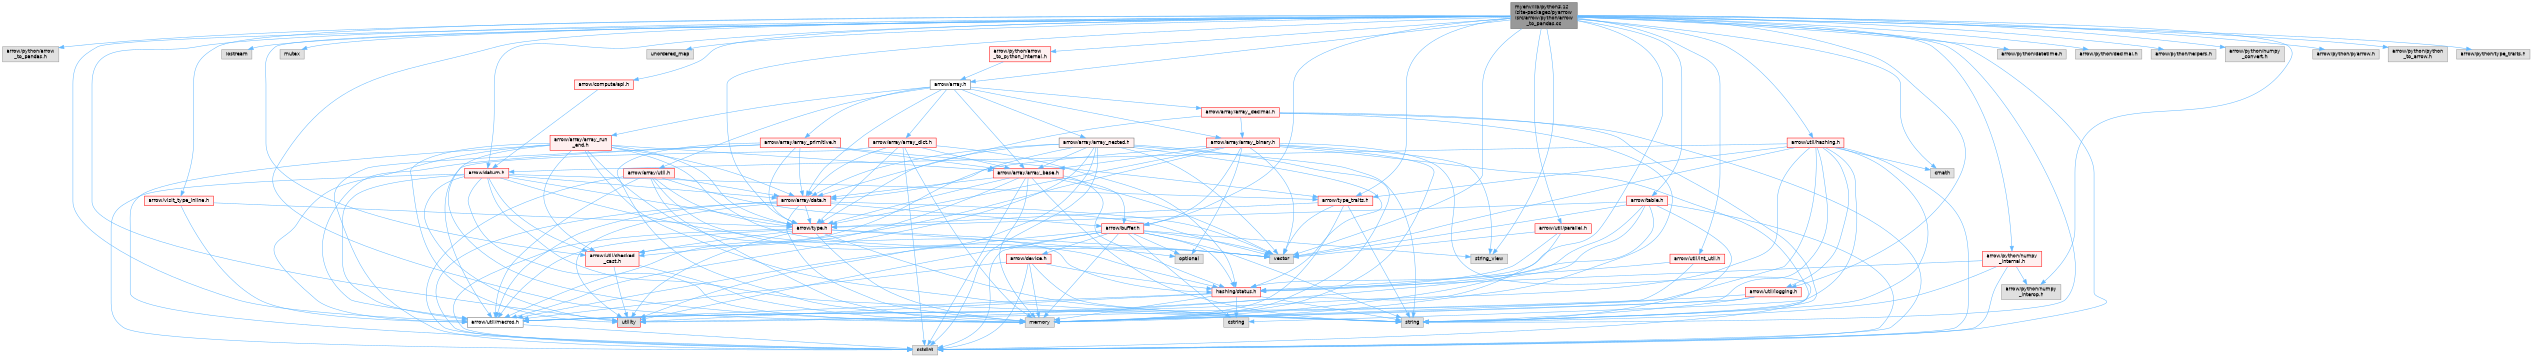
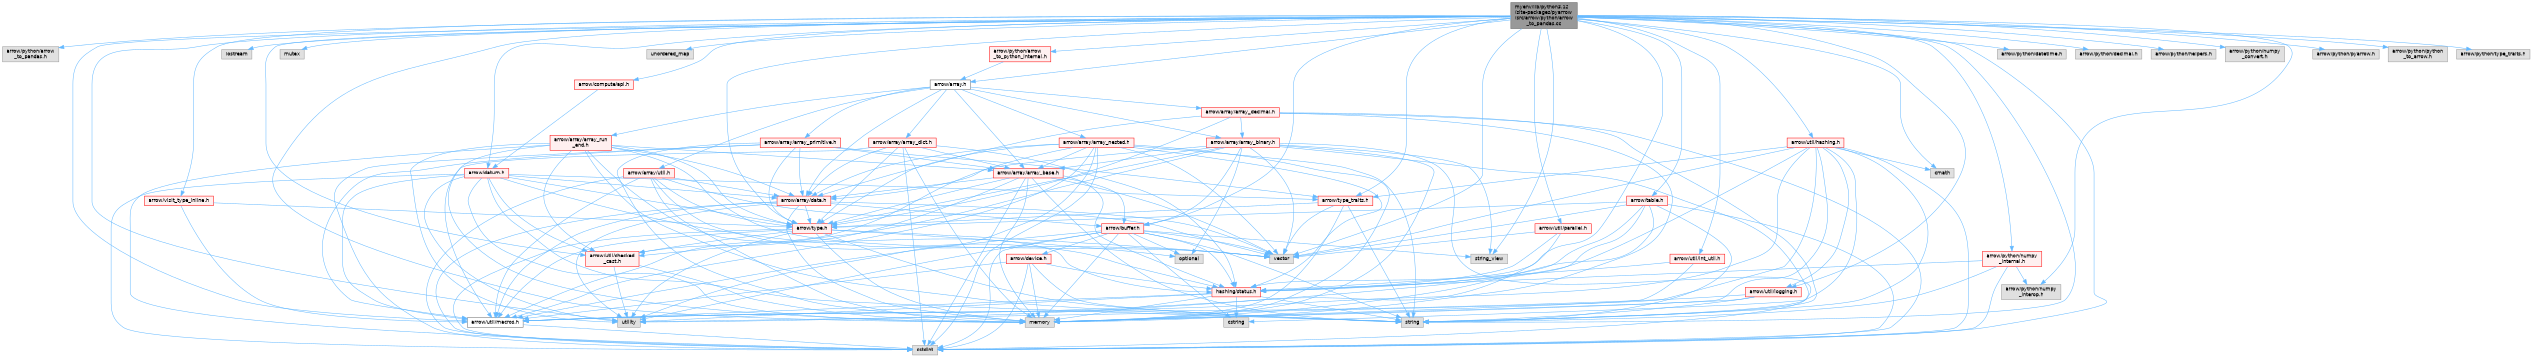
node "arrow/array/array_nested.h": color grey40 -> red
edge "arrow/util/hashing.h" -> "arrow/datum.h": now "arrow/util/hashing.h" -> "hashing/status.h"
edge "arrow/array/array_decimal.h" -> "arrow/type.h": added
edge "arrow/array/array_run _end.h" -> "arrow/util/macros.h": removed
node "utility": color red -> grey60
